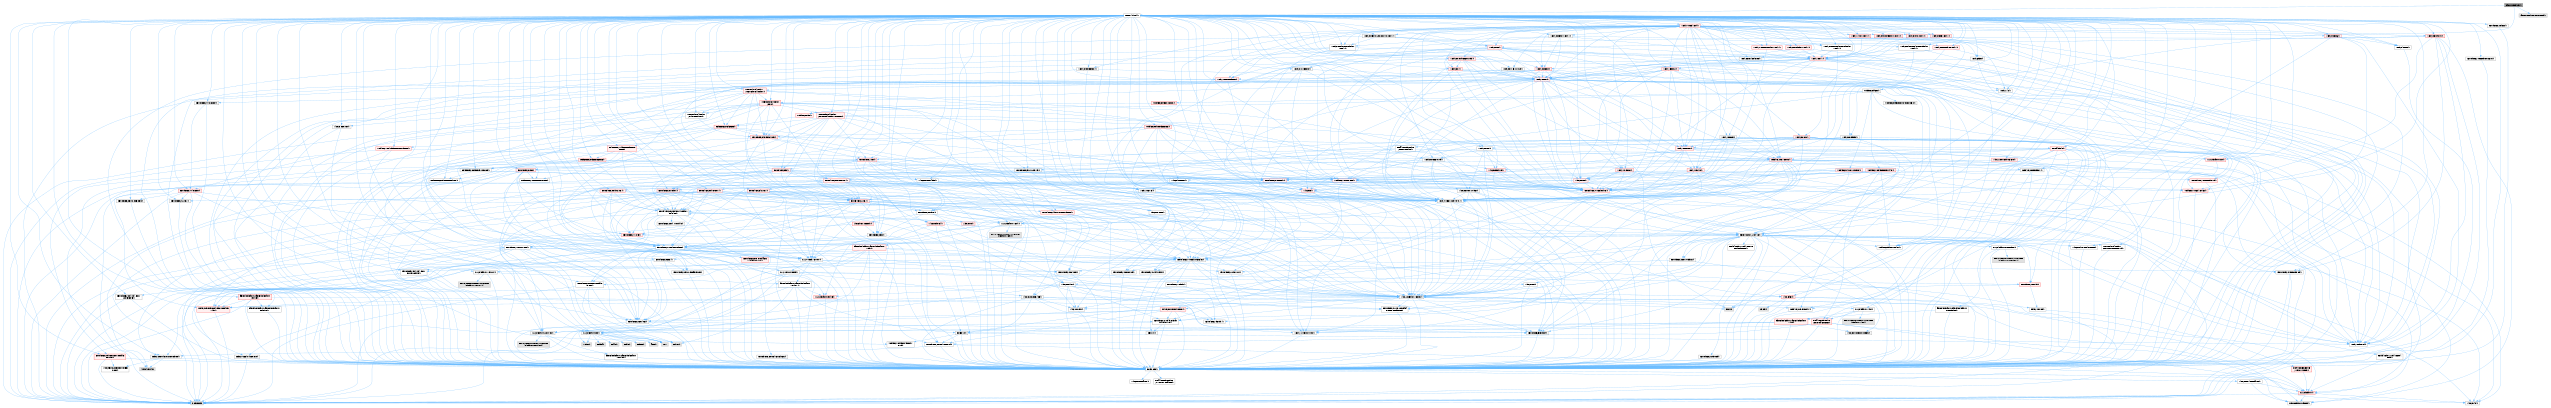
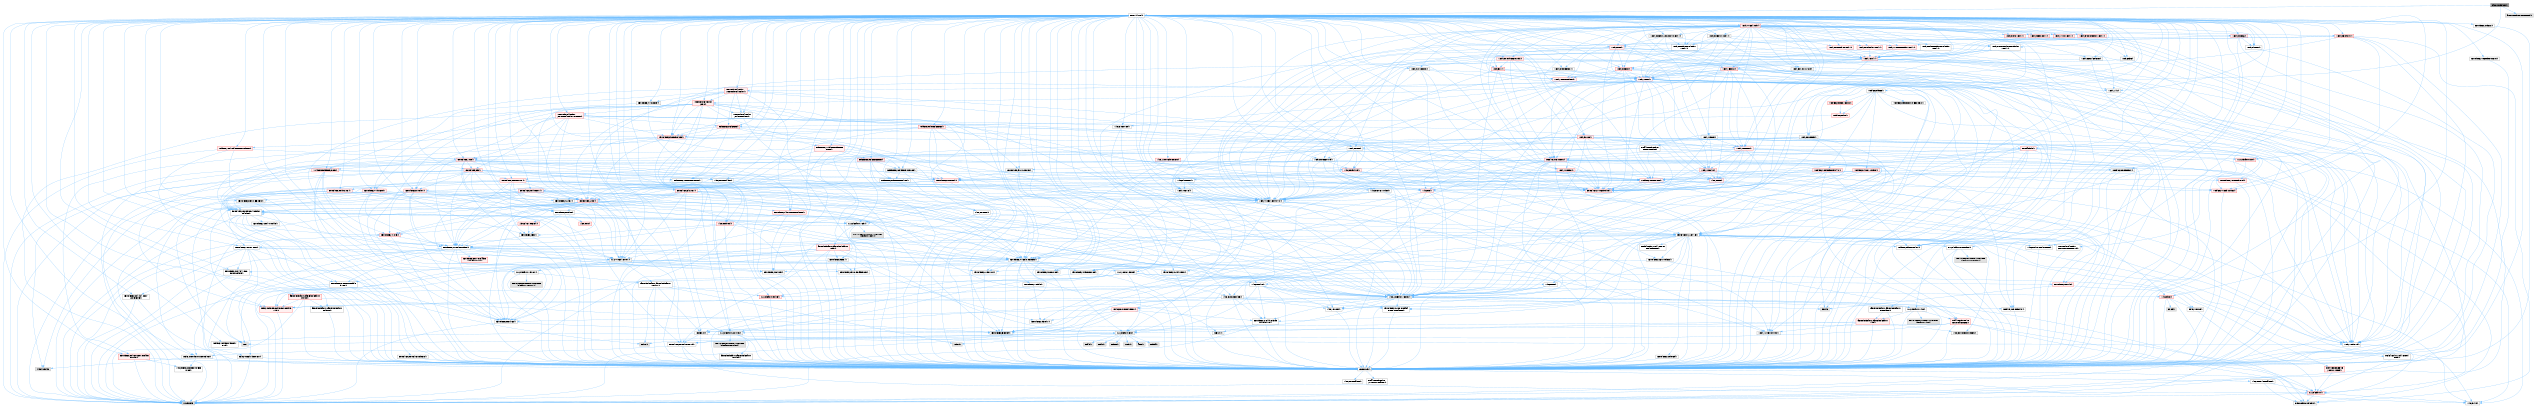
node "Templates/Tuple.h": label "Templates/Tuple.h" -> "MulticastDelegate/Tuple.h"
node "math.h": added
